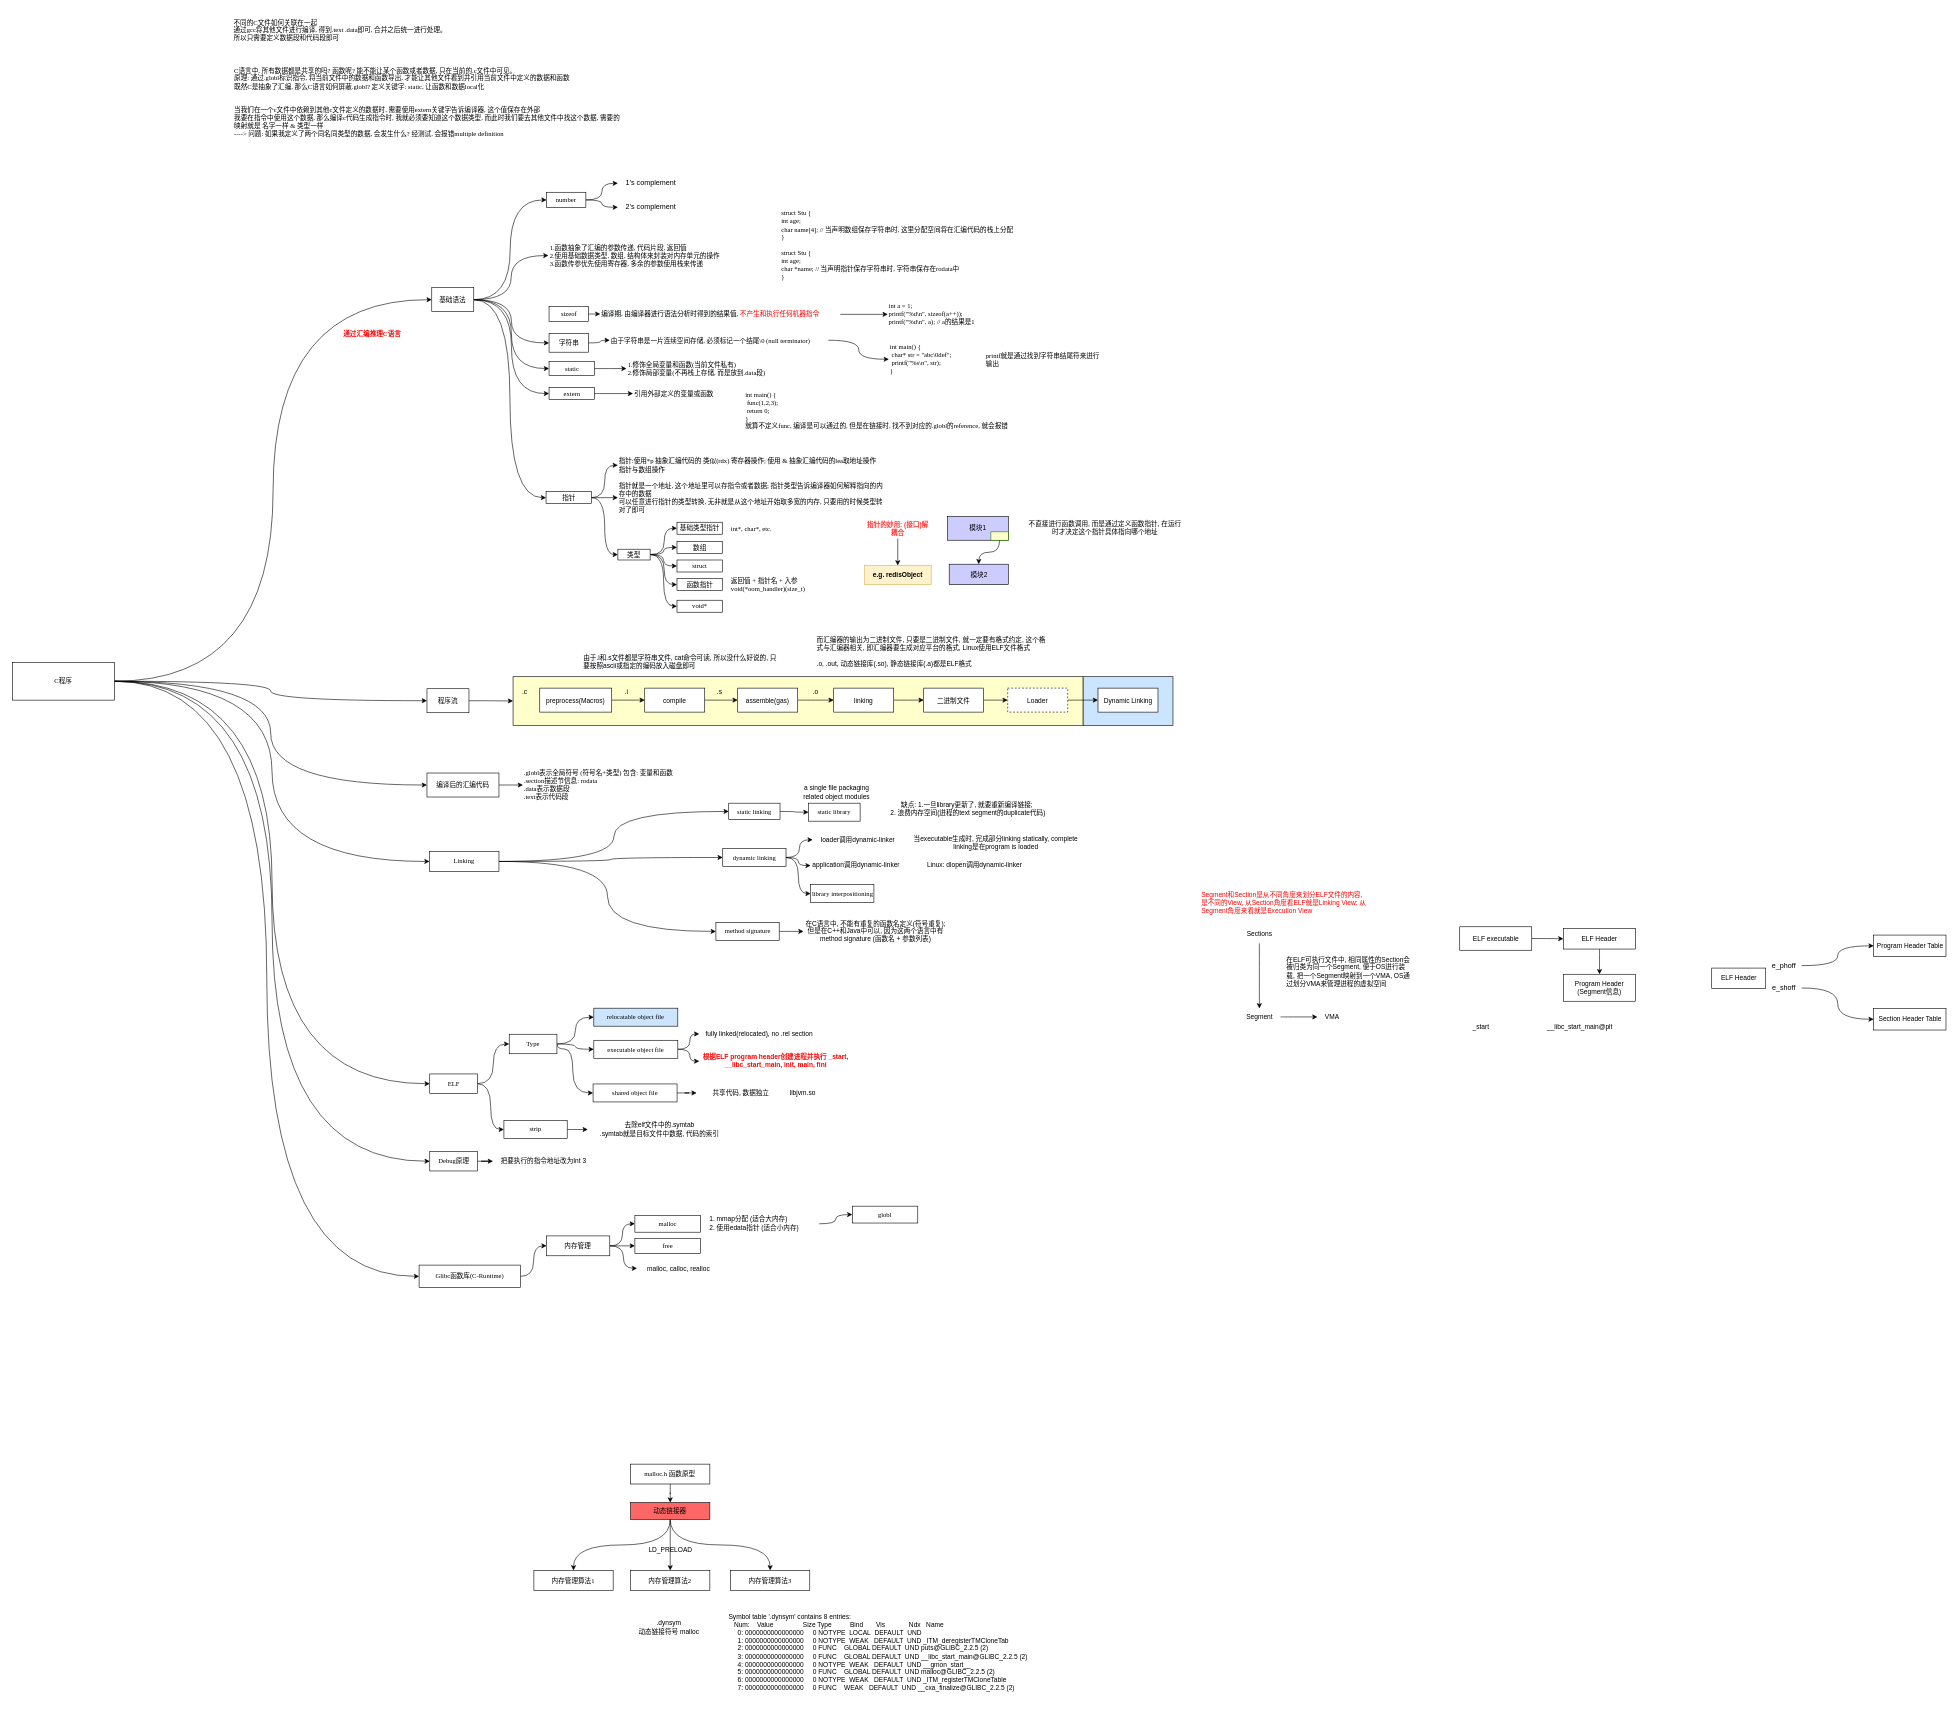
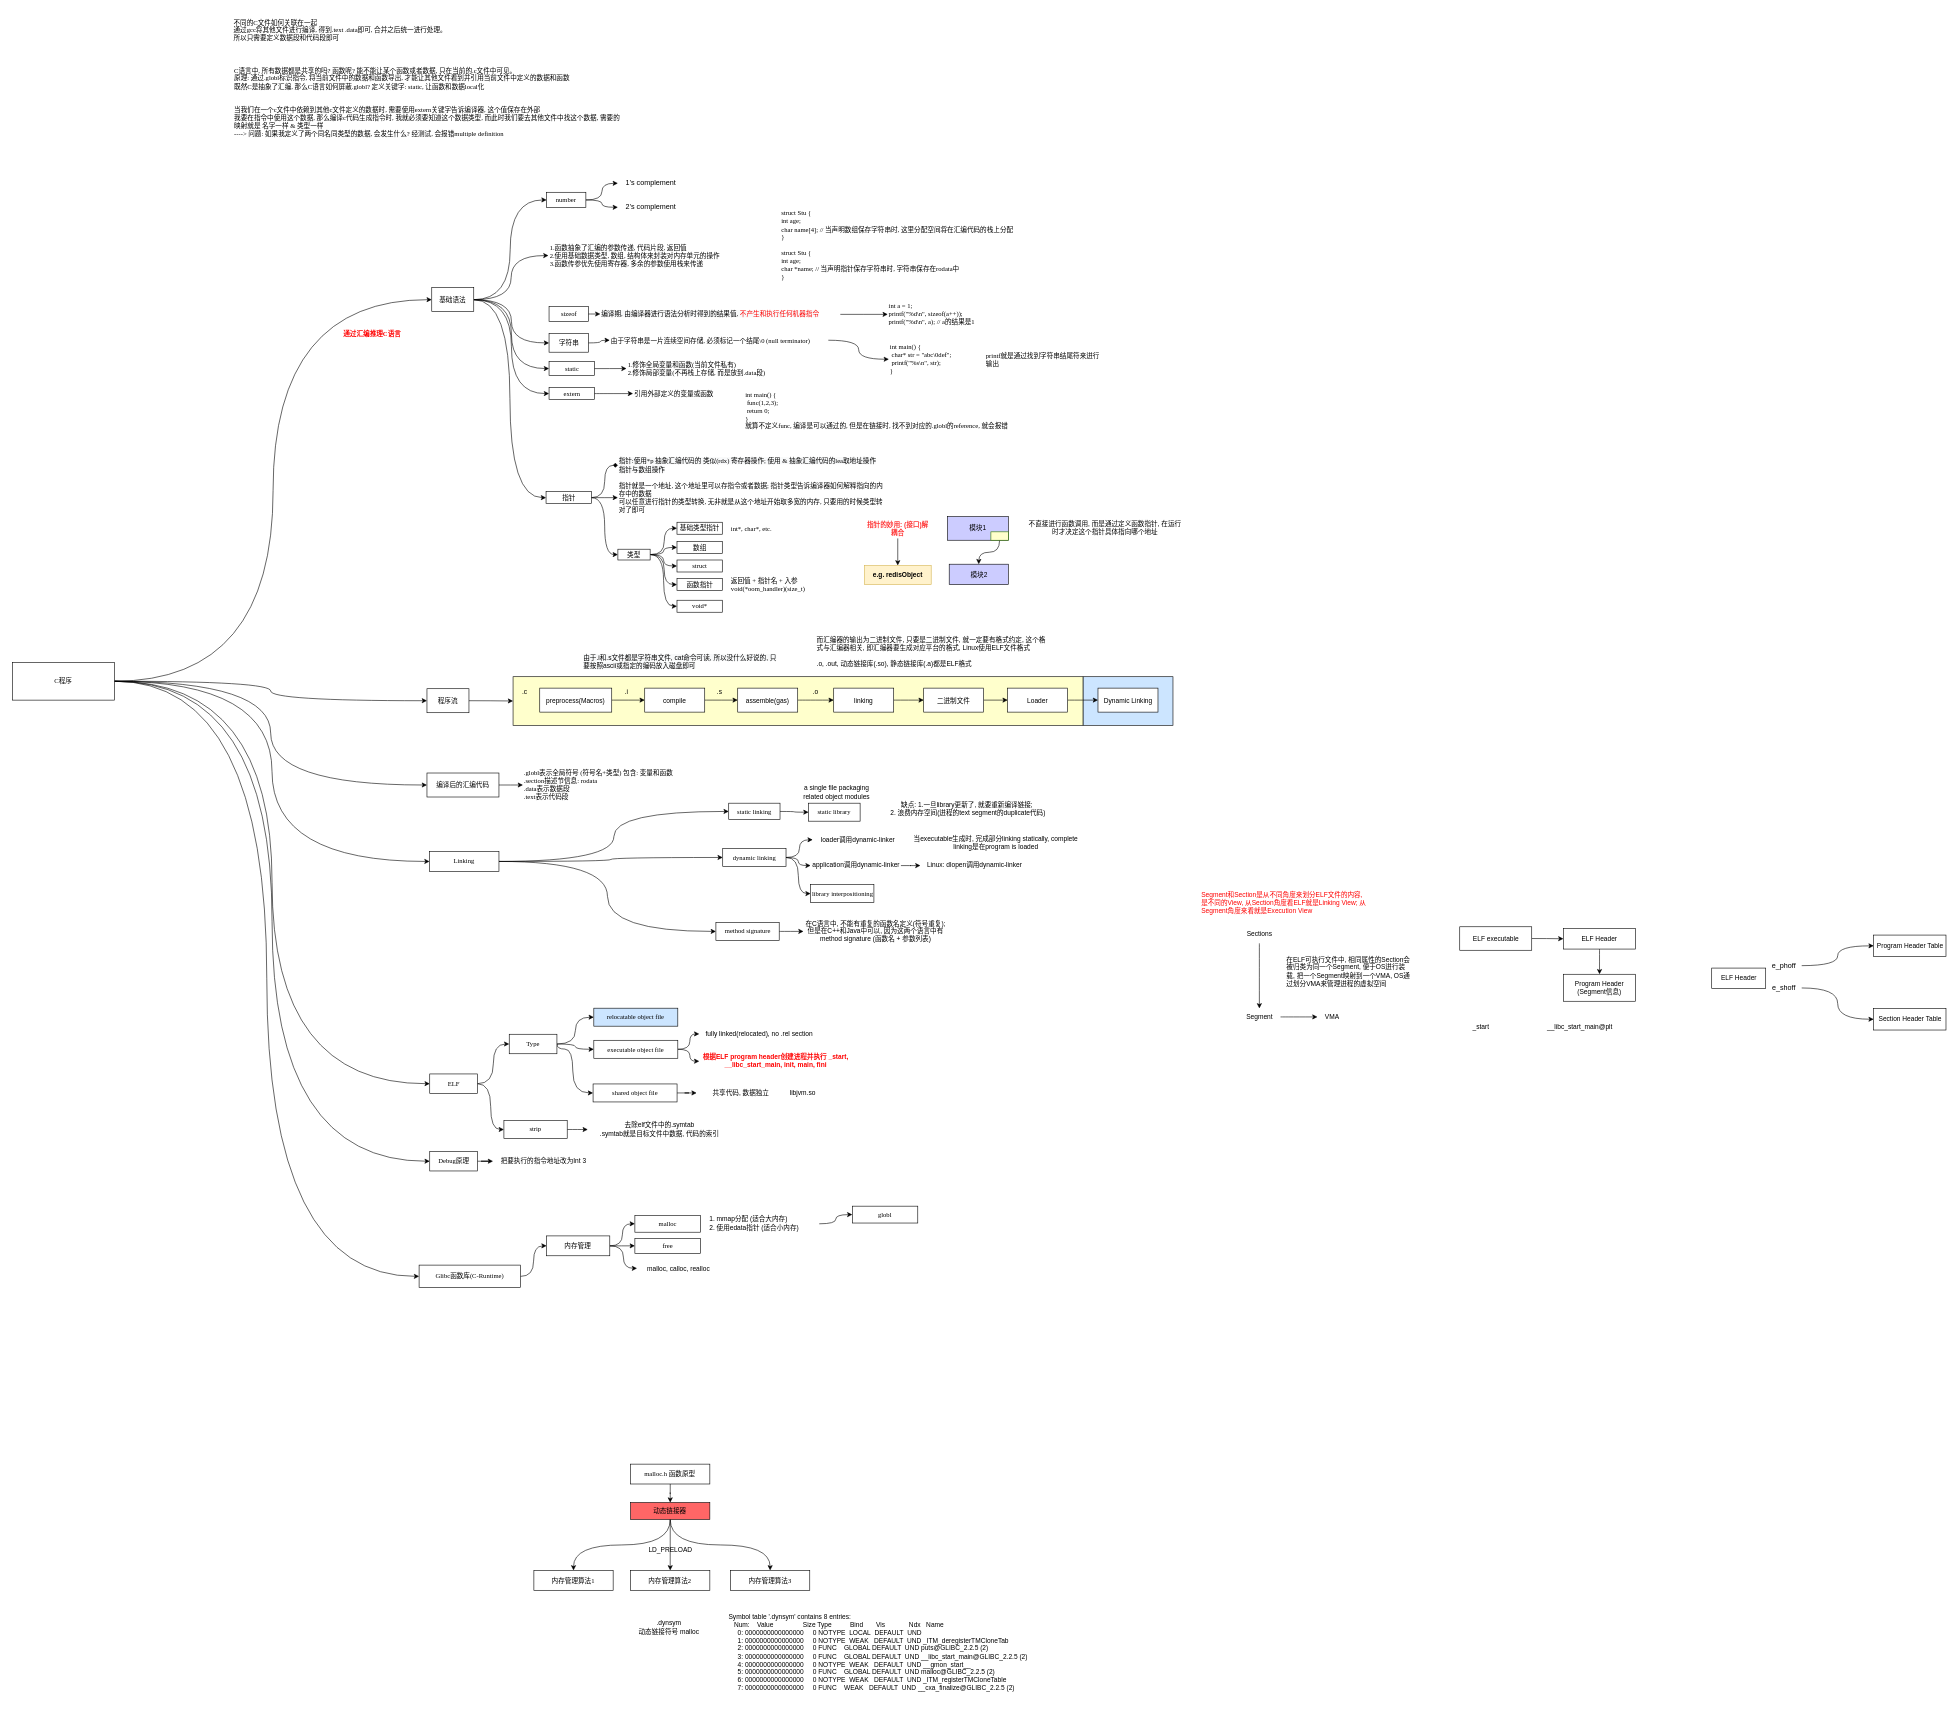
edge "指针" -> "指针:使用*p 抽象汇编代码的 类似(rdx) 寄存器操作; 使用 & 抽象汇编代码的lea取地址操作指针与数组操作": arrowhead classic -> diamond
node "Loader": style dashed -> solid
edge "application调用dynamic-linker" -> "Linux: dlopen调用dynamic-linker": added
